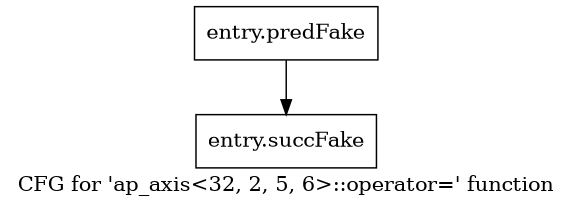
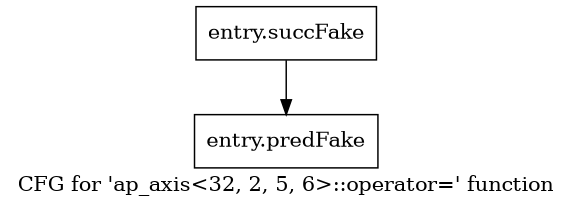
edge "entry.predFake" -> "entry.succFake": reversed
